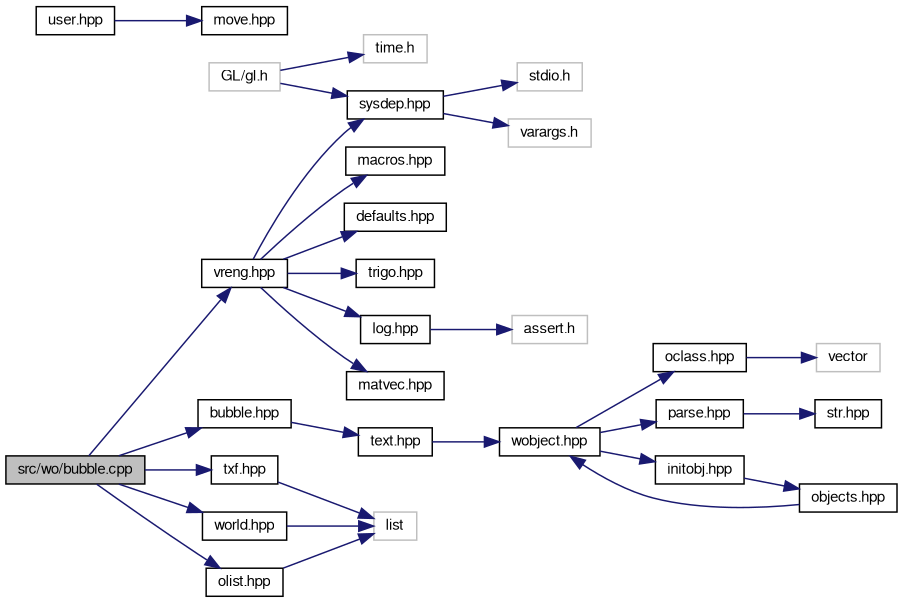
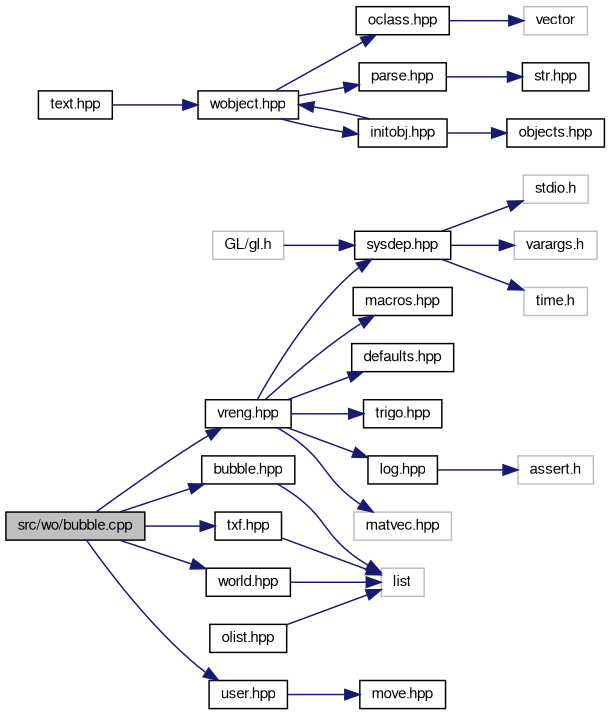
edge "GL/gl.h" -> "time.h": now "sysdep.hpp" -> "time.h"
node "matvec.hpp": color black -> grey75
edge "bubble.hpp" -> "text.hpp": now "bubble.hpp" -> "list"
edge "objects.hpp" -> "wobject.hpp": now "initobj.hpp" -> "wobject.hpp"
edge "src/wo/bubble.cpp" -> "olist.hpp": now "src/wo/bubble.cpp" -> "user.hpp"
